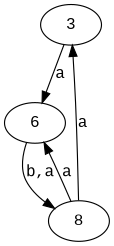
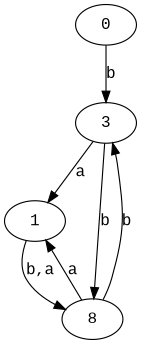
node "0": added
node "6": label "6" -> "1"
edge "8" -> "3": label "a" -> "b"
edge "3" -> "8": added, label "b"
